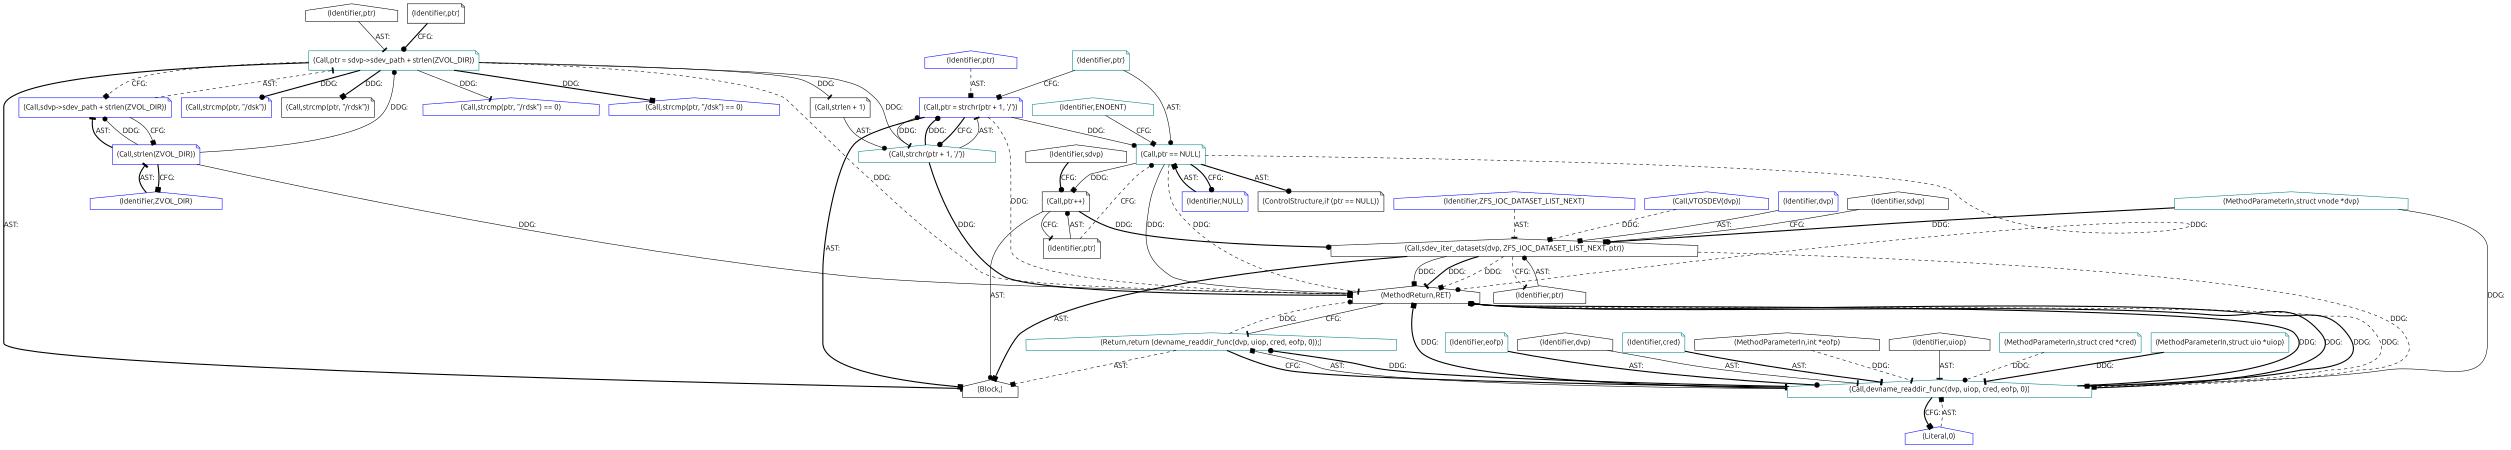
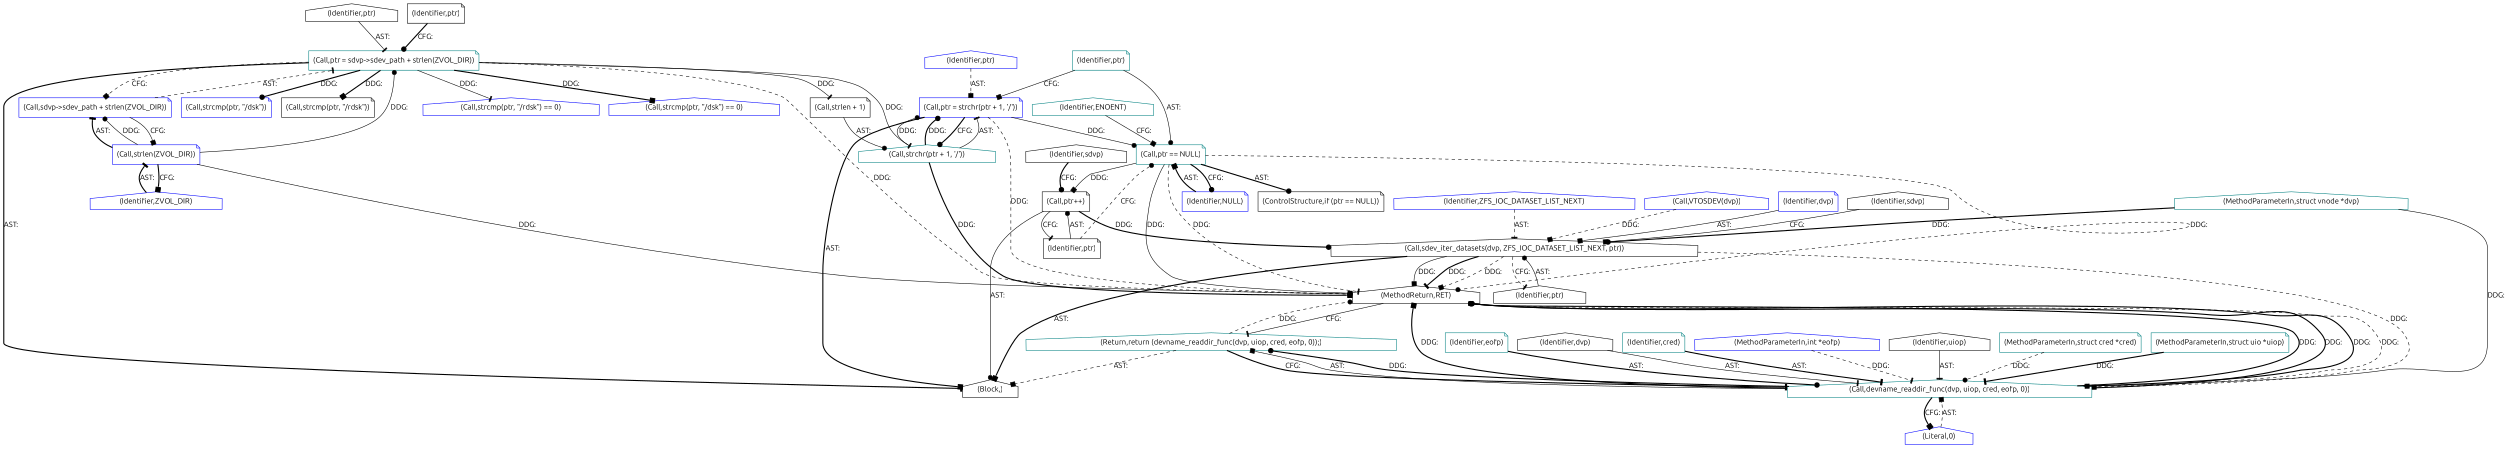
node "(MethodParameterIn,int *eofp)": color black -> blue
